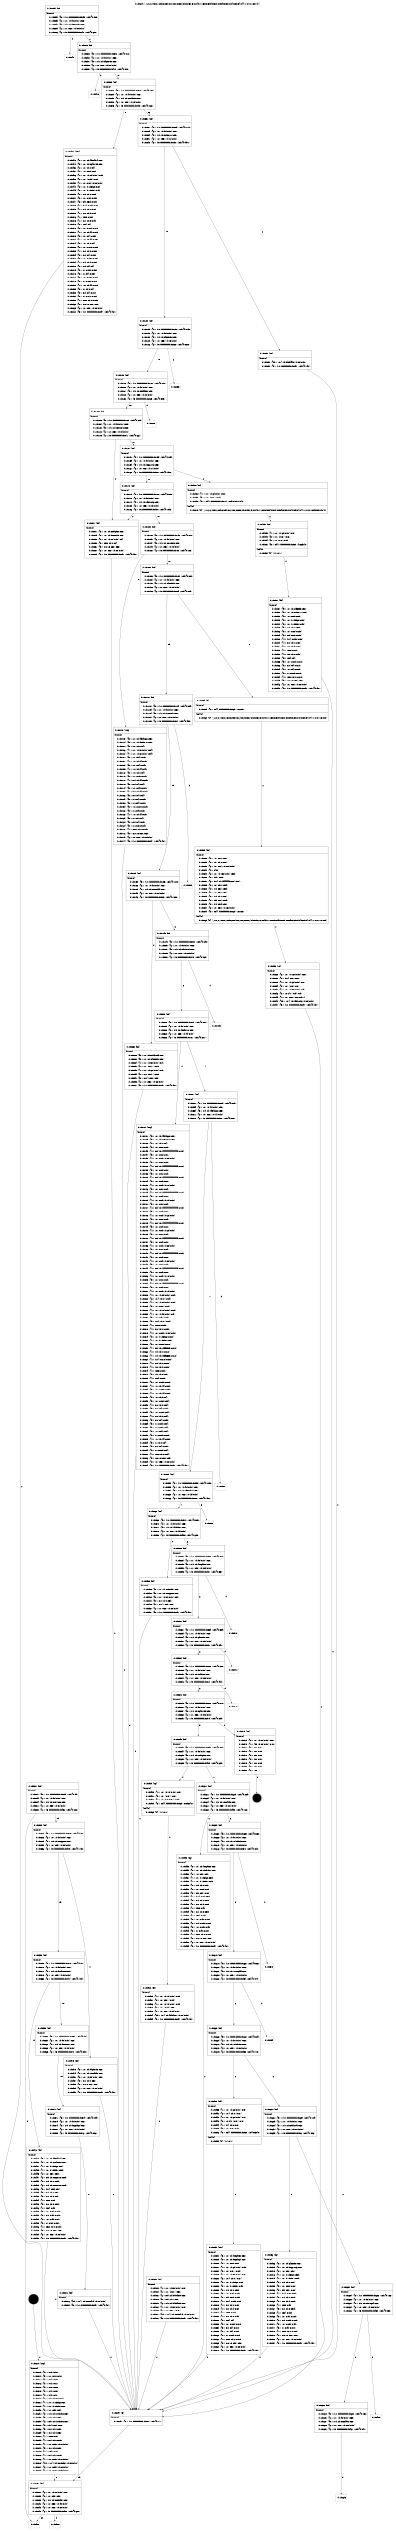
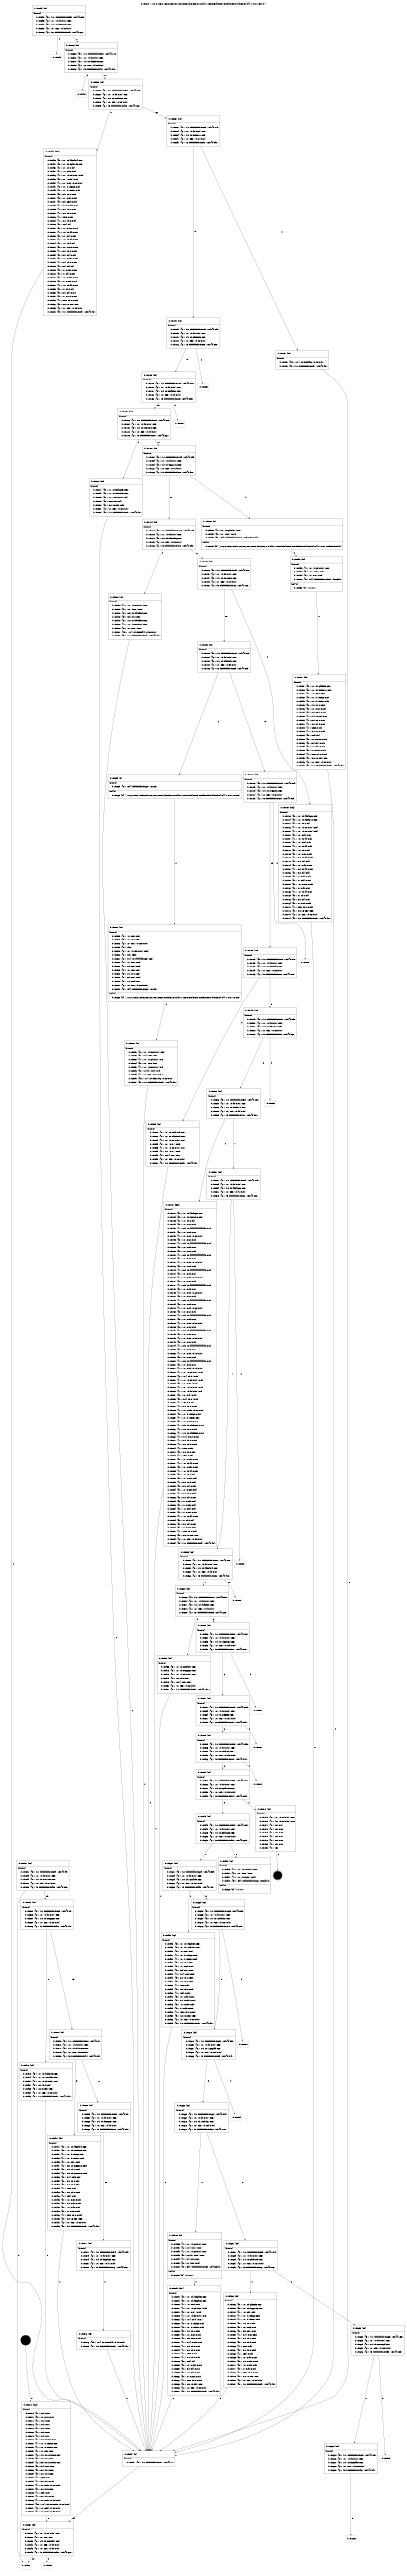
edge "0x401470 [28]" -> "0x4018d4 [30]": now "0x401470 [28]" -> "0x401b0c [42]"
node "0x401920 [30]": removed
